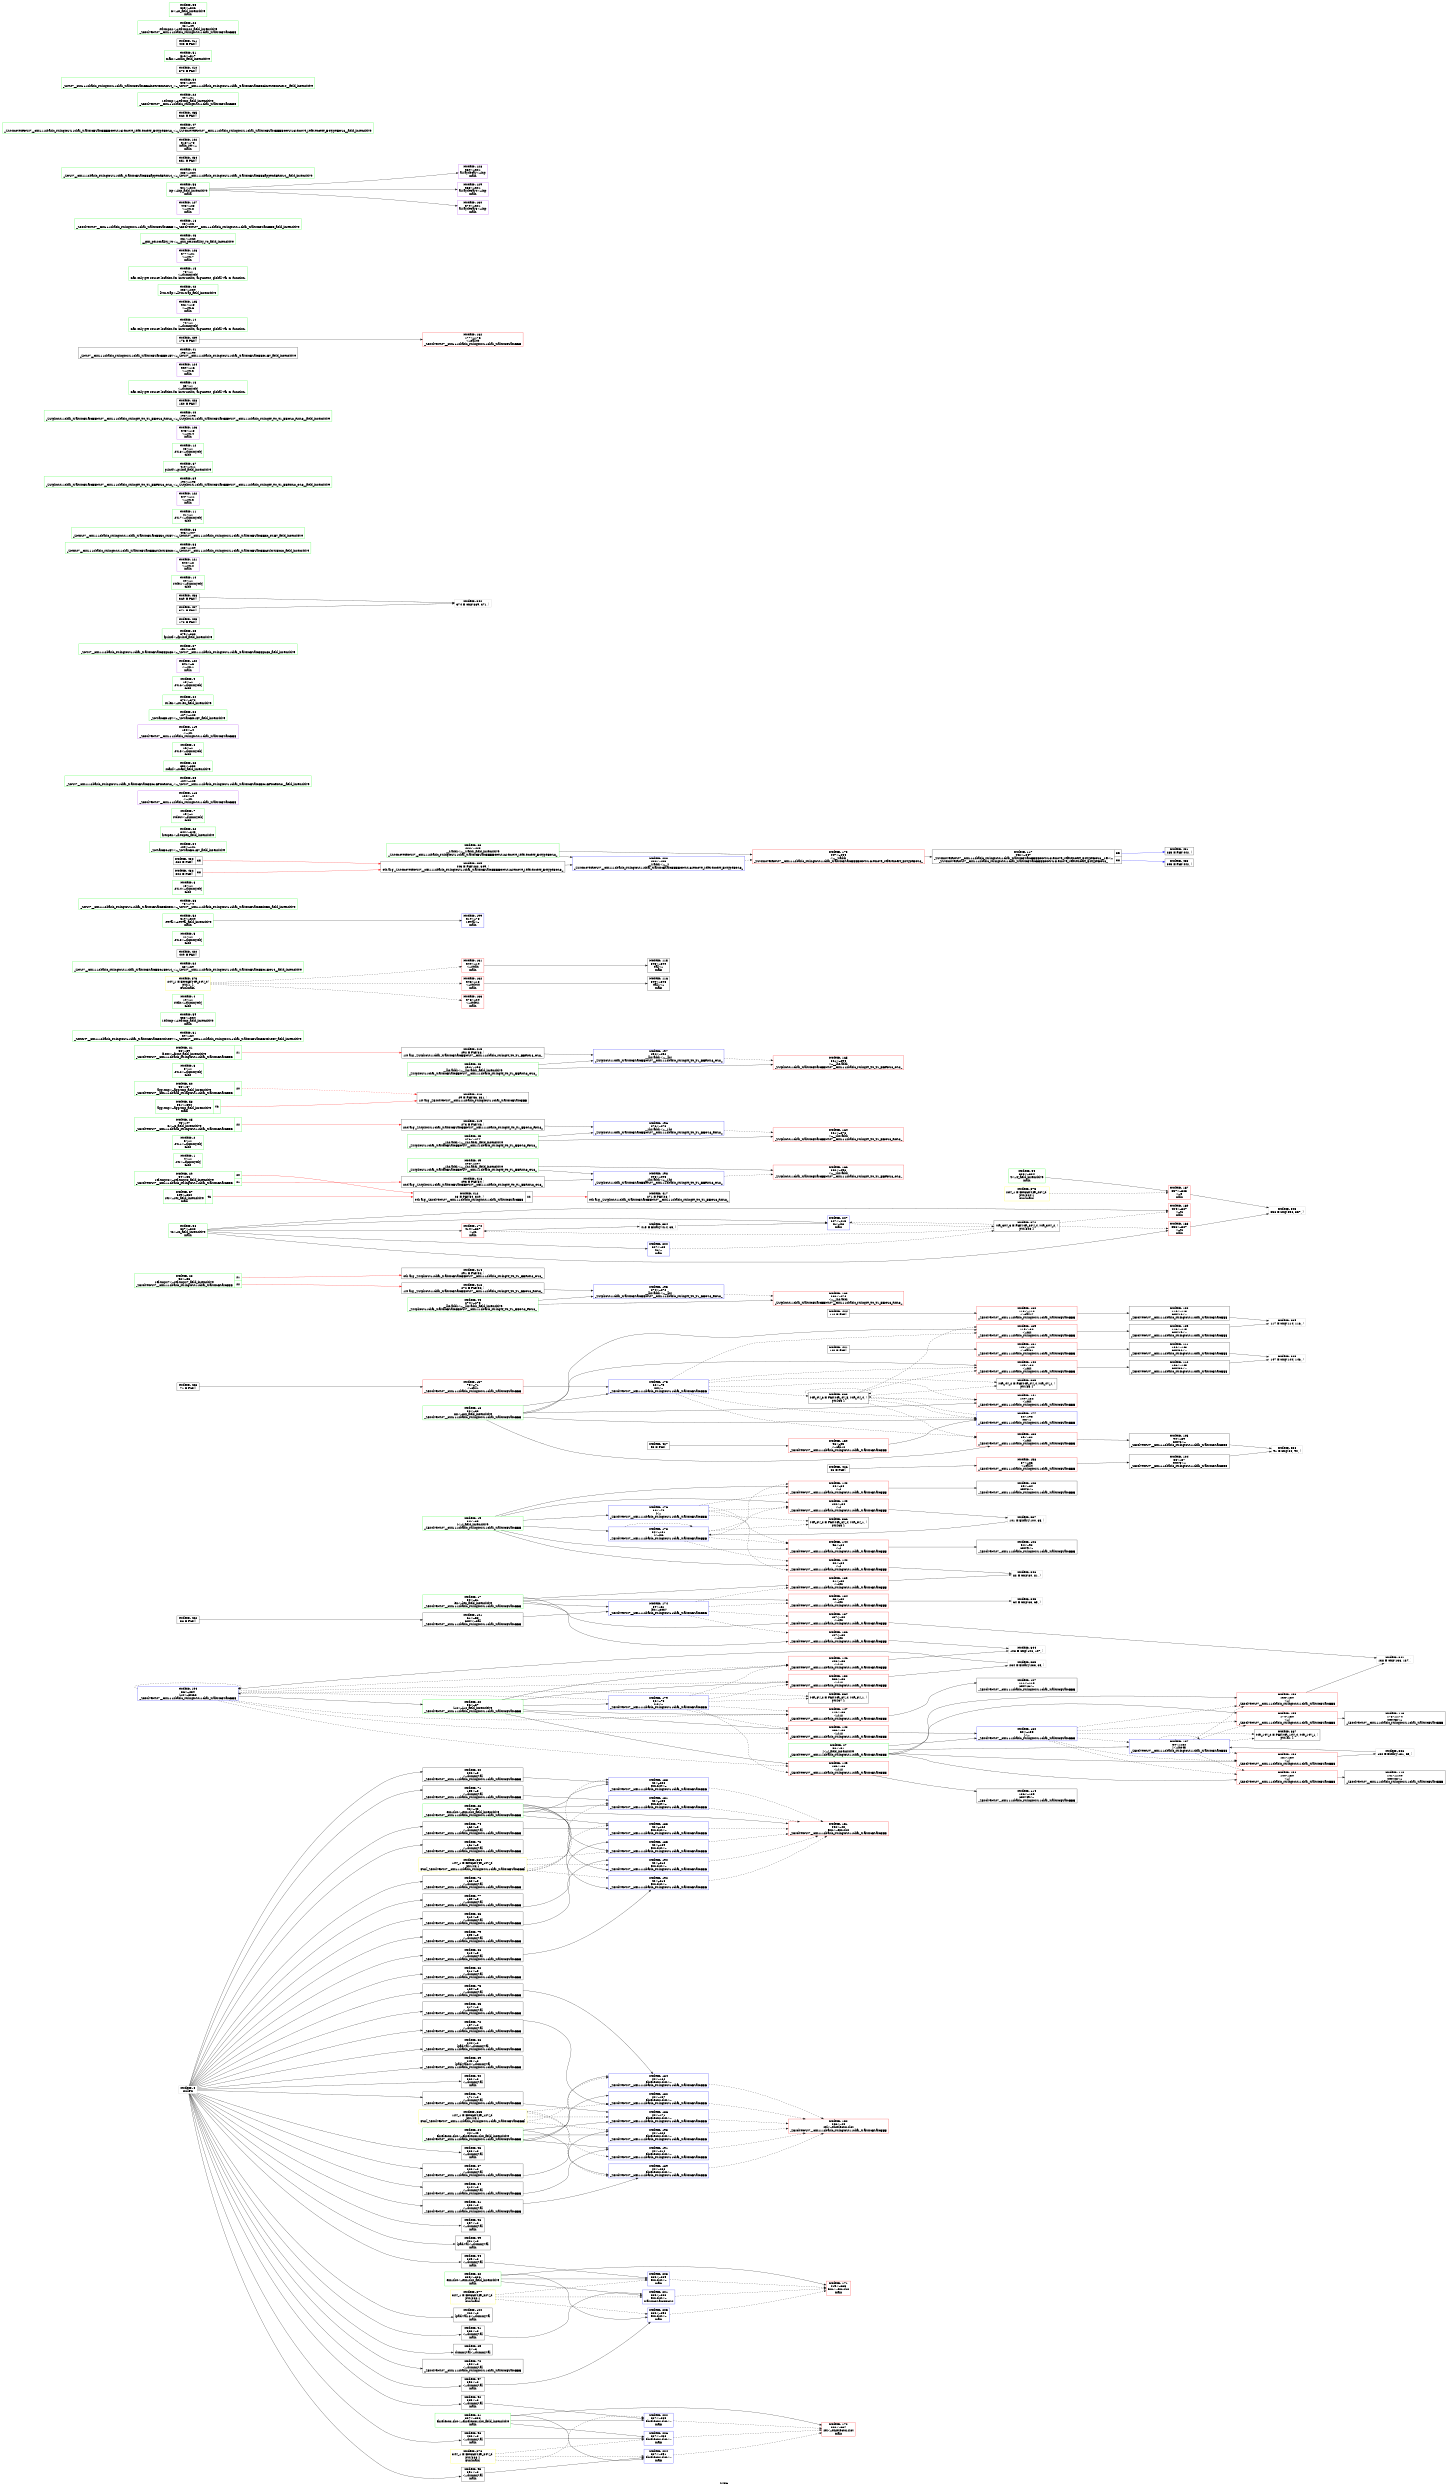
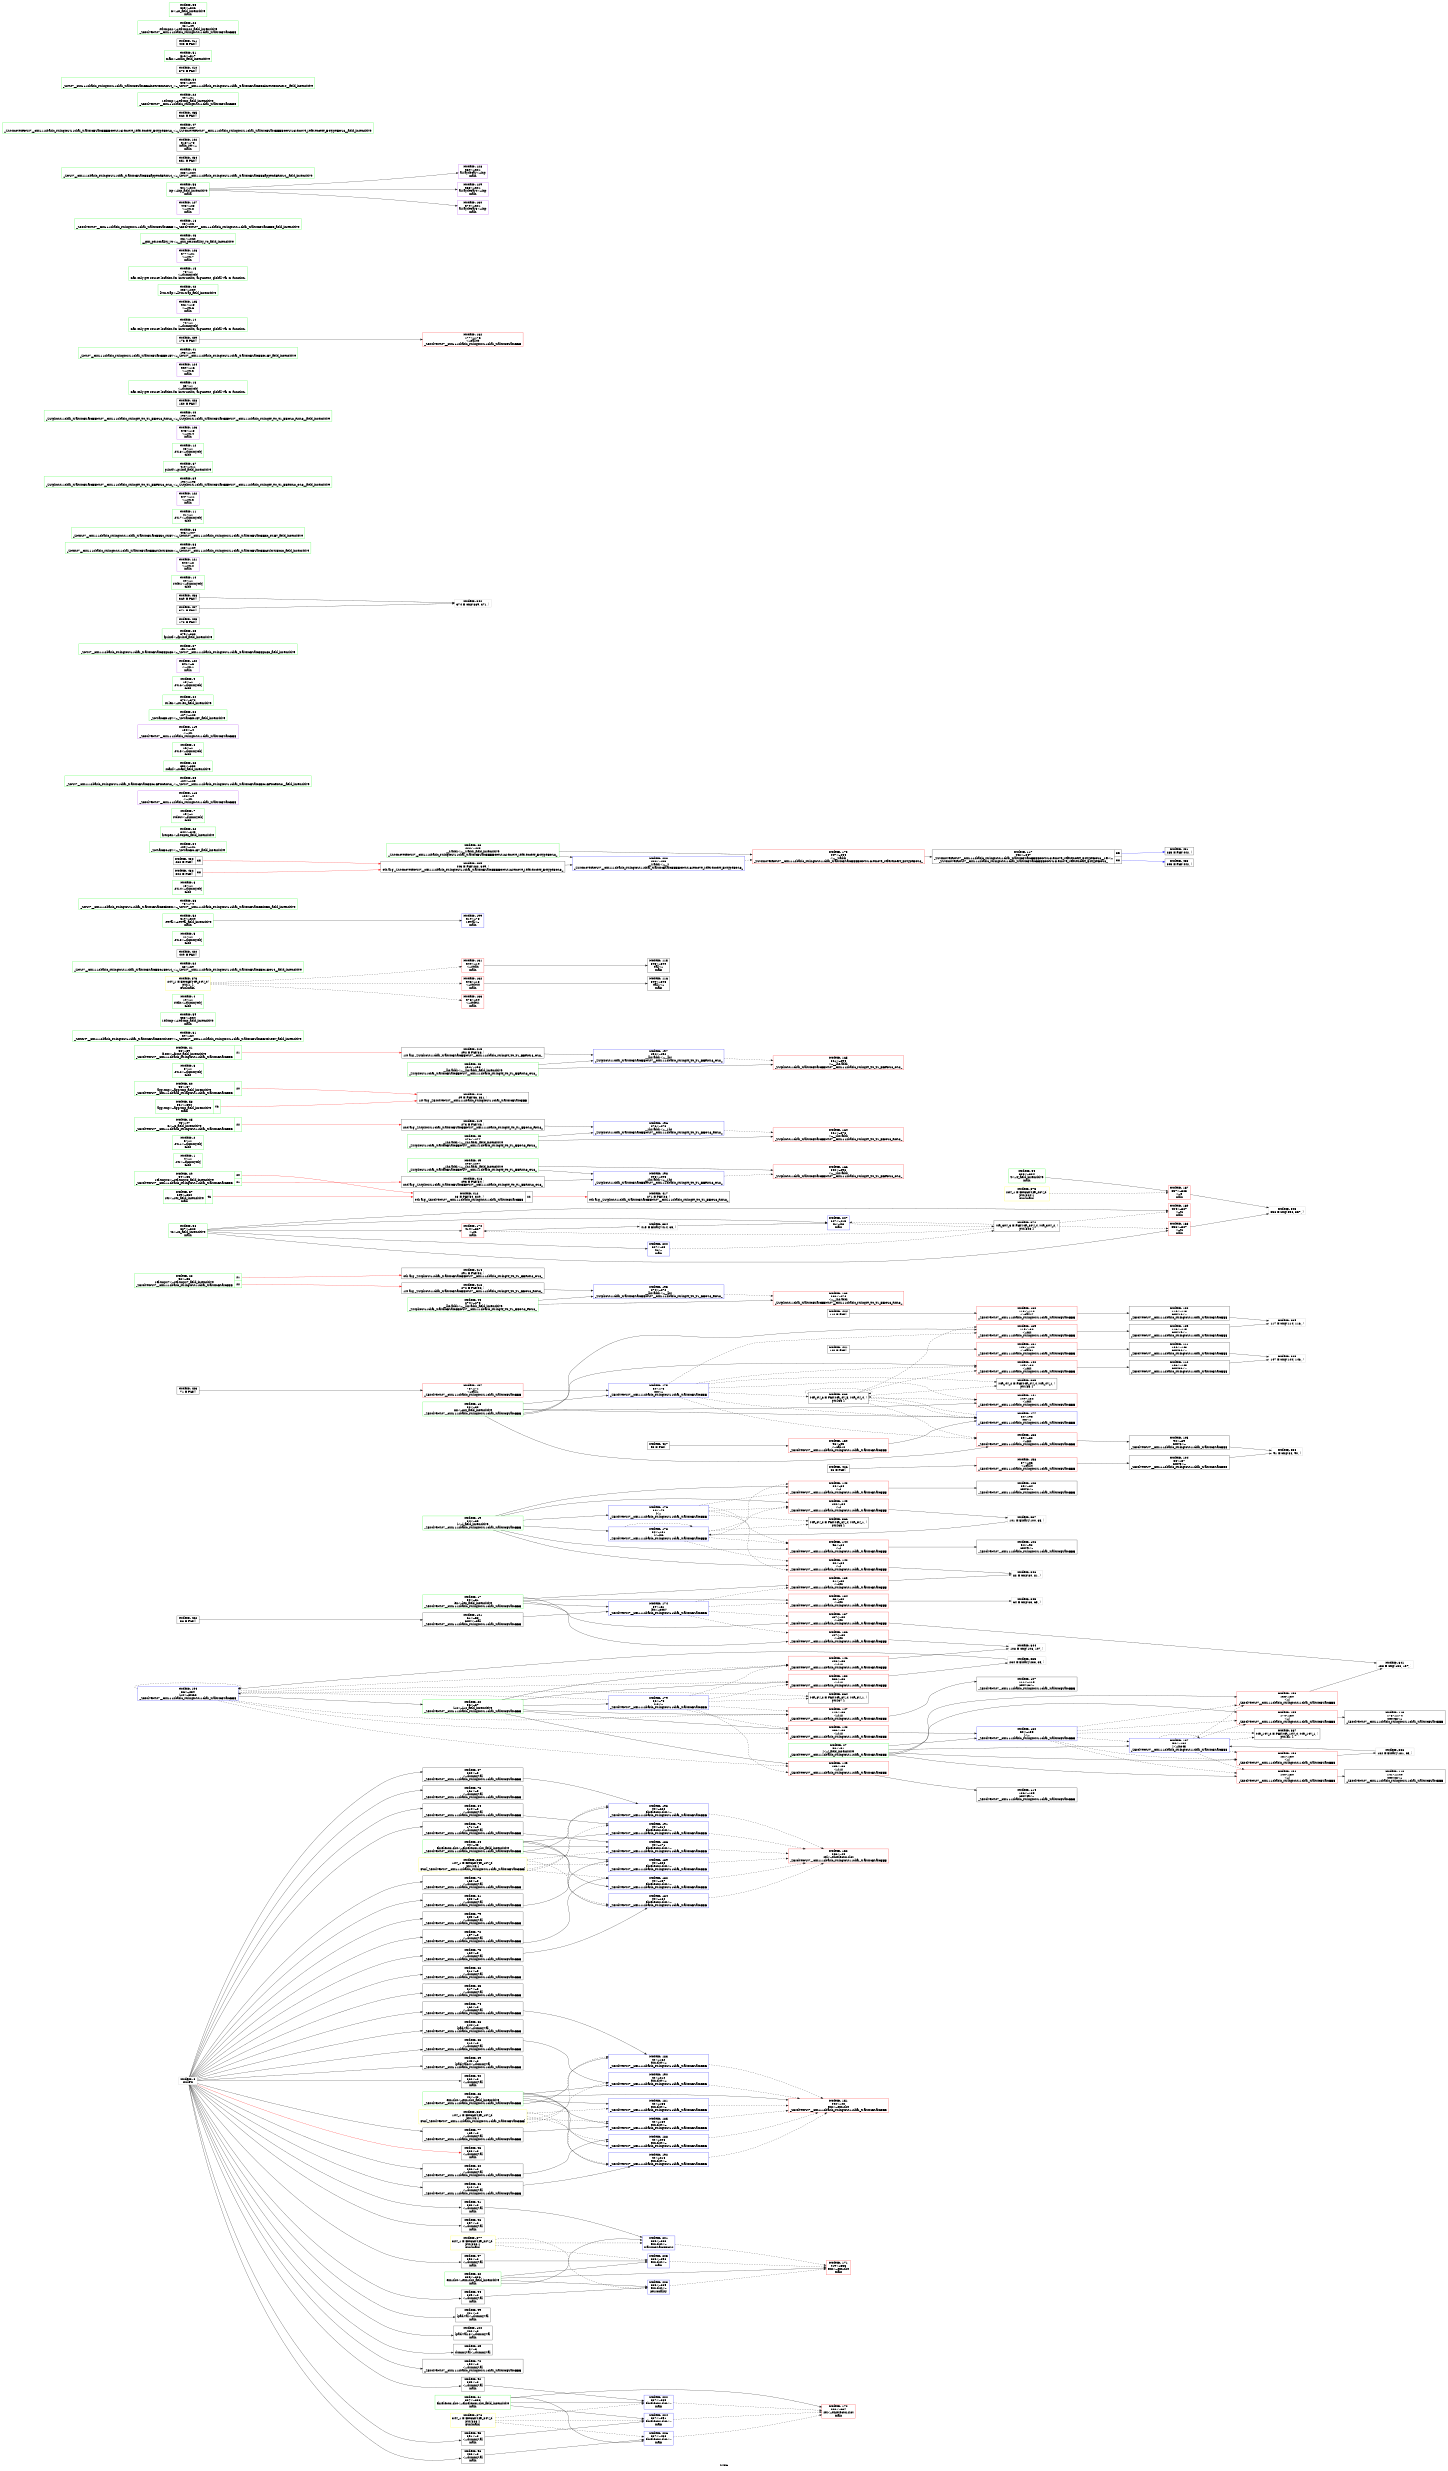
node "NodeID: 41": color black -> green
edge "NodeID: 30" -> "NodeID: 413": style dashed -> solid
node "NodeID: 71": removed
edge "NodeID: 0" -> "NodeID: 93": color black -> red
node "NodeID: 203": text "main" -> "personality"
